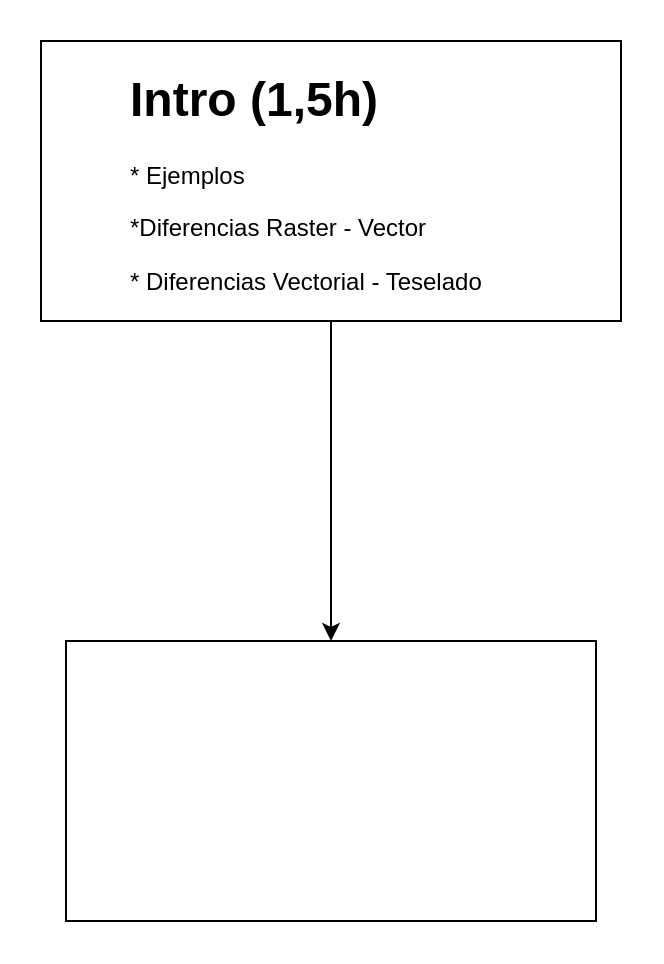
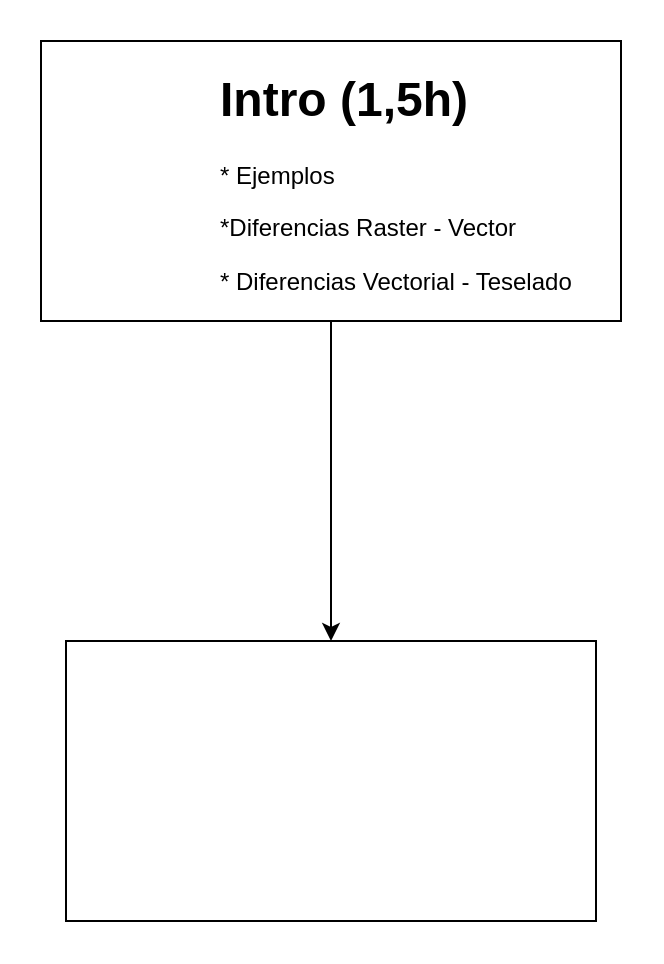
node "Intro (1,5h)* Ejemplos *Diferencias Raster - Vector * Diferencias Vectorial - Teselado": moved (311, 181) -> (401, 181)
